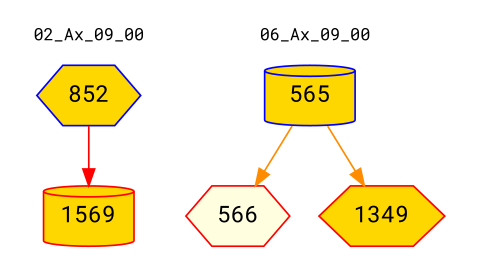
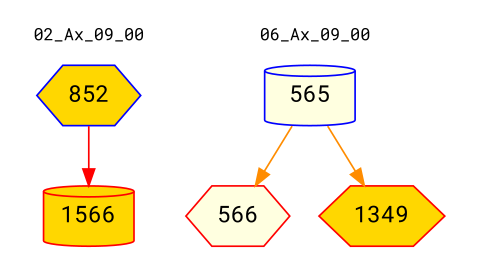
node "565": fillcolor gold -> lightyellow
node "1569": label "1569" -> "1566"
